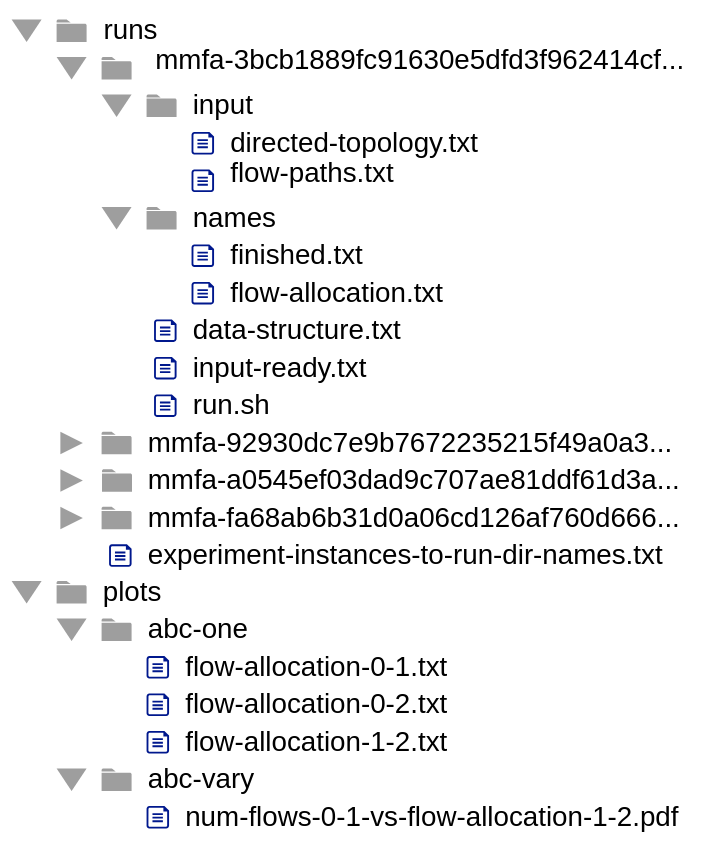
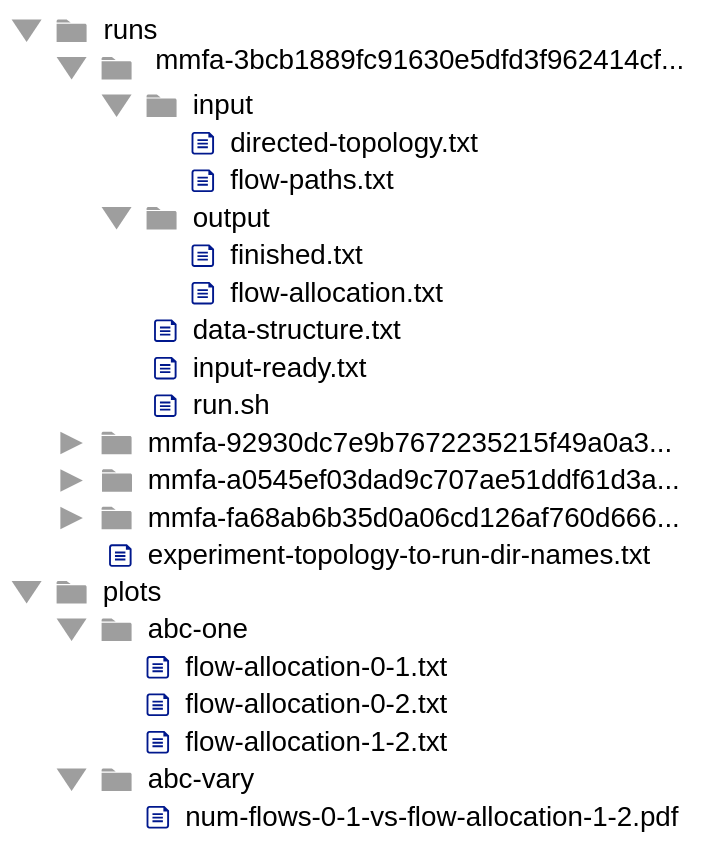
node "flow-paths.txt": moved (345, 173) -> (345, 180)
node "names": label "names" -> "output"
node "mmfa-a0545ef03dad9c707ae81ddf61d3a...": label "mmfa-a0545ef03dad9c707ae81ddf61d3a..." -> "mmfa-a0545ef03dad9c707ae51ddf61d3a..."
node "mmfa-fa68ab6b31d0a06cd126af760d666...": label "mmfa-fa68ab6b31d0a06cd126af760d666..." -> "mmfa-fa68ab6b35d0a06cd126af760d666..."
node "experiment-instances-to-run-dir-names.txt": label "experiment-instances-to-run-dir-names.txt" -> "experiment-topology-to-run-dir-names.txt"
